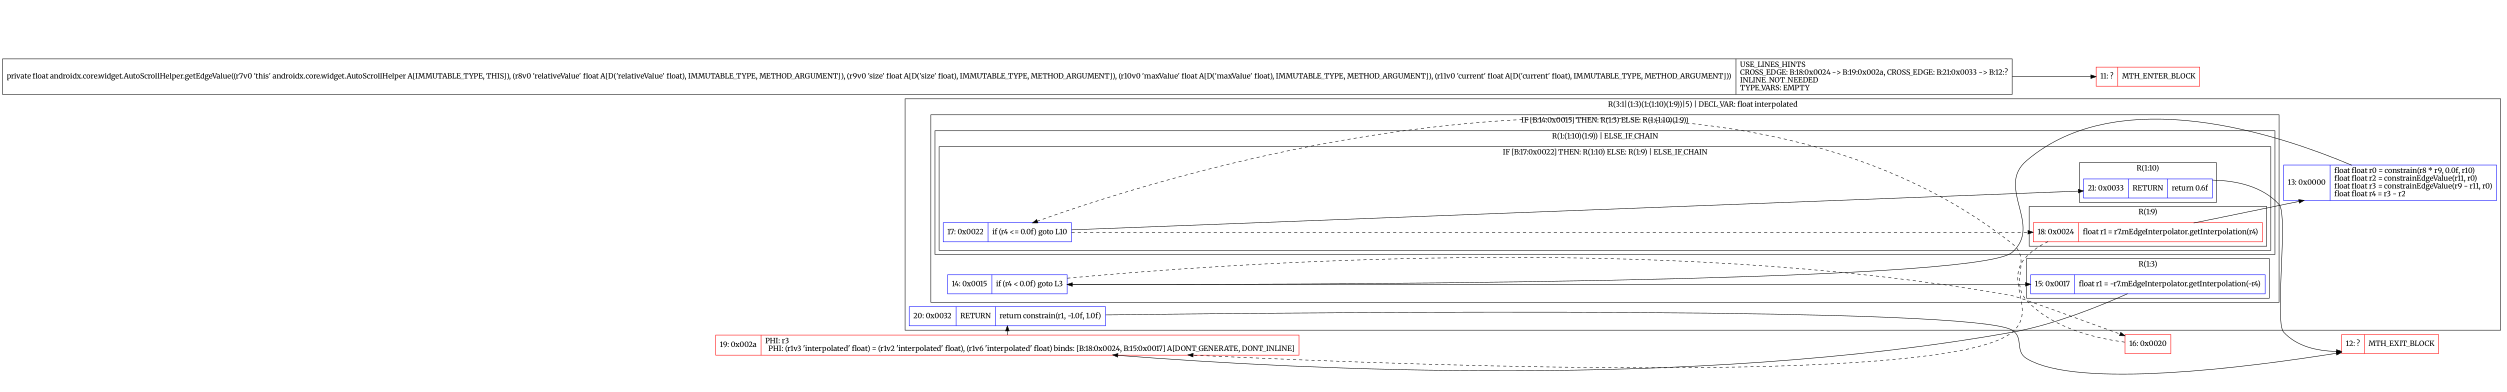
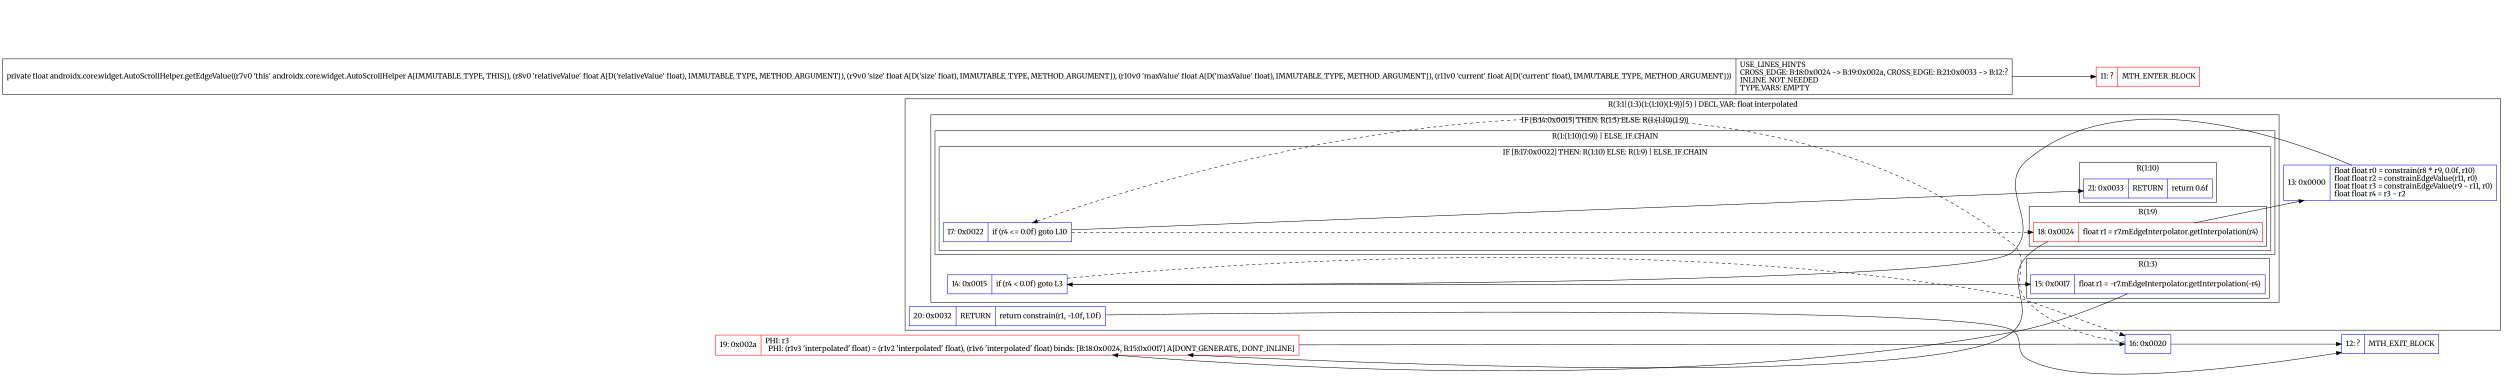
edge "21: 0x0033" -> "12: ?": now "16: 0x0020" -> "12: ?"
edge "19: 0x002a" -> "20: 0x0032": now "19: 0x002a" -> "16: 0x0020"
node "16: 0x0020": color red -> blue
node "12: ?": color red -> blue
edge "18: 0x0024" -> "19: 0x002a": style dashed -> solid
